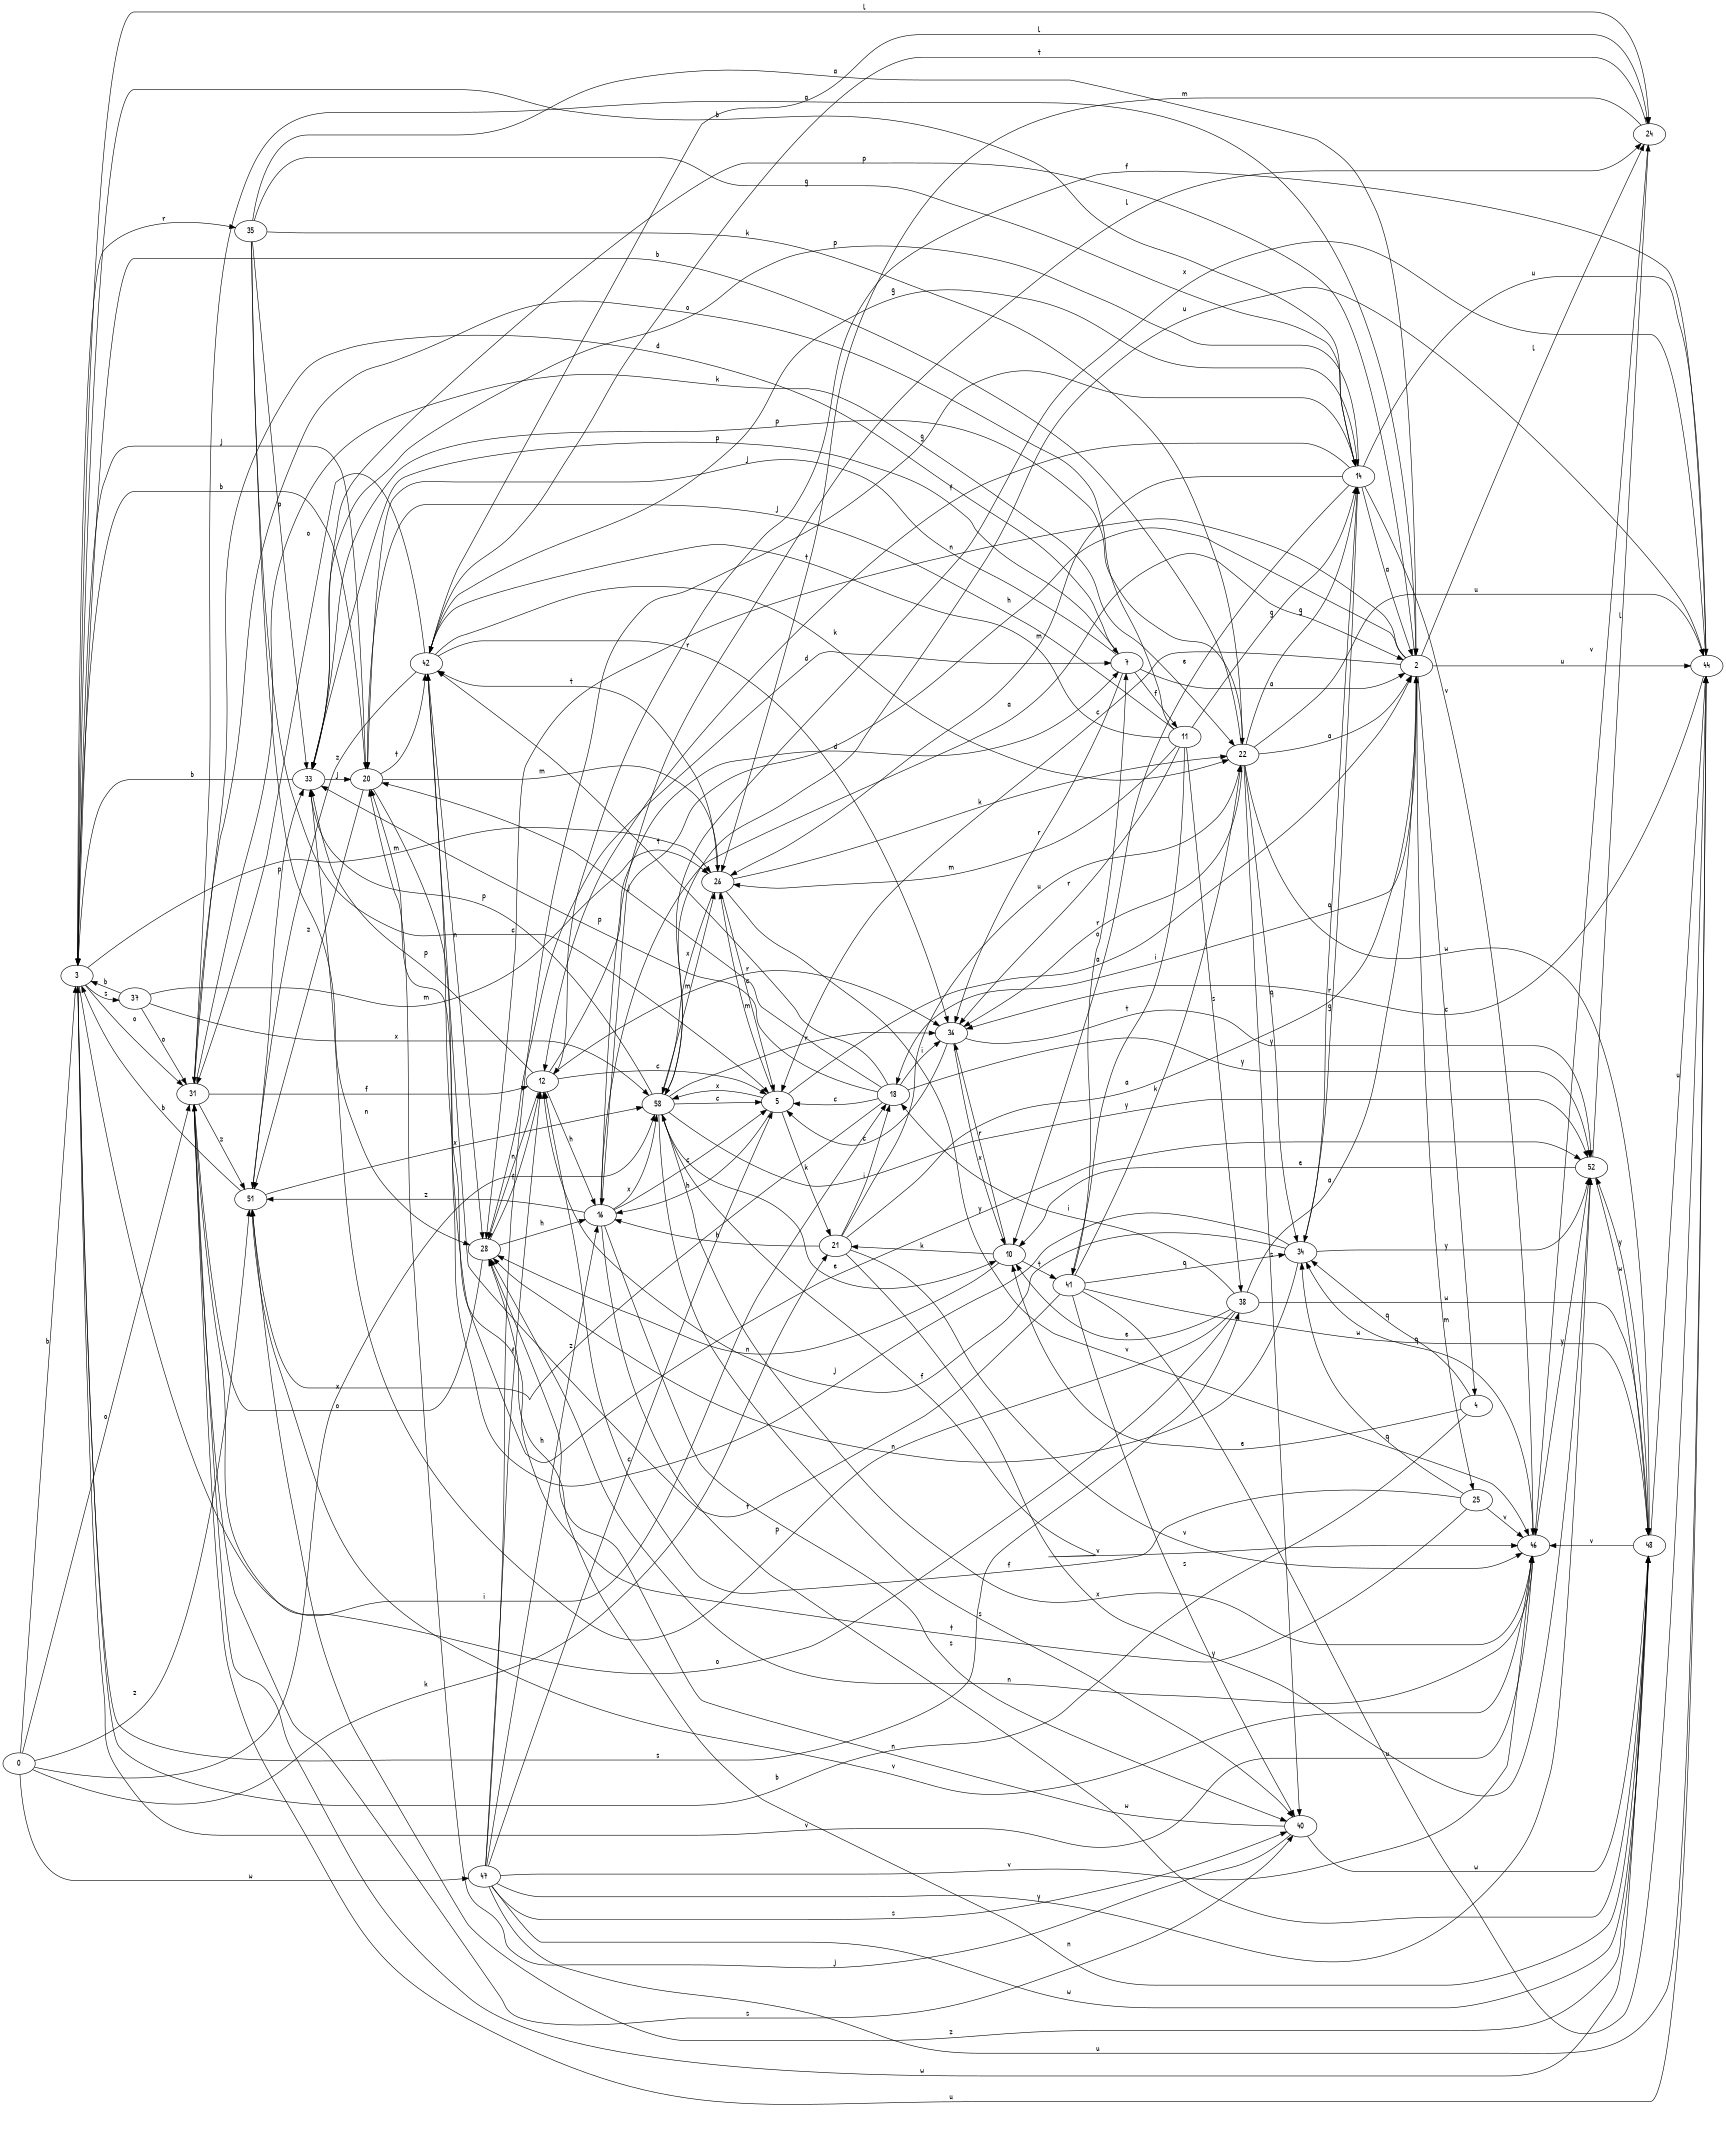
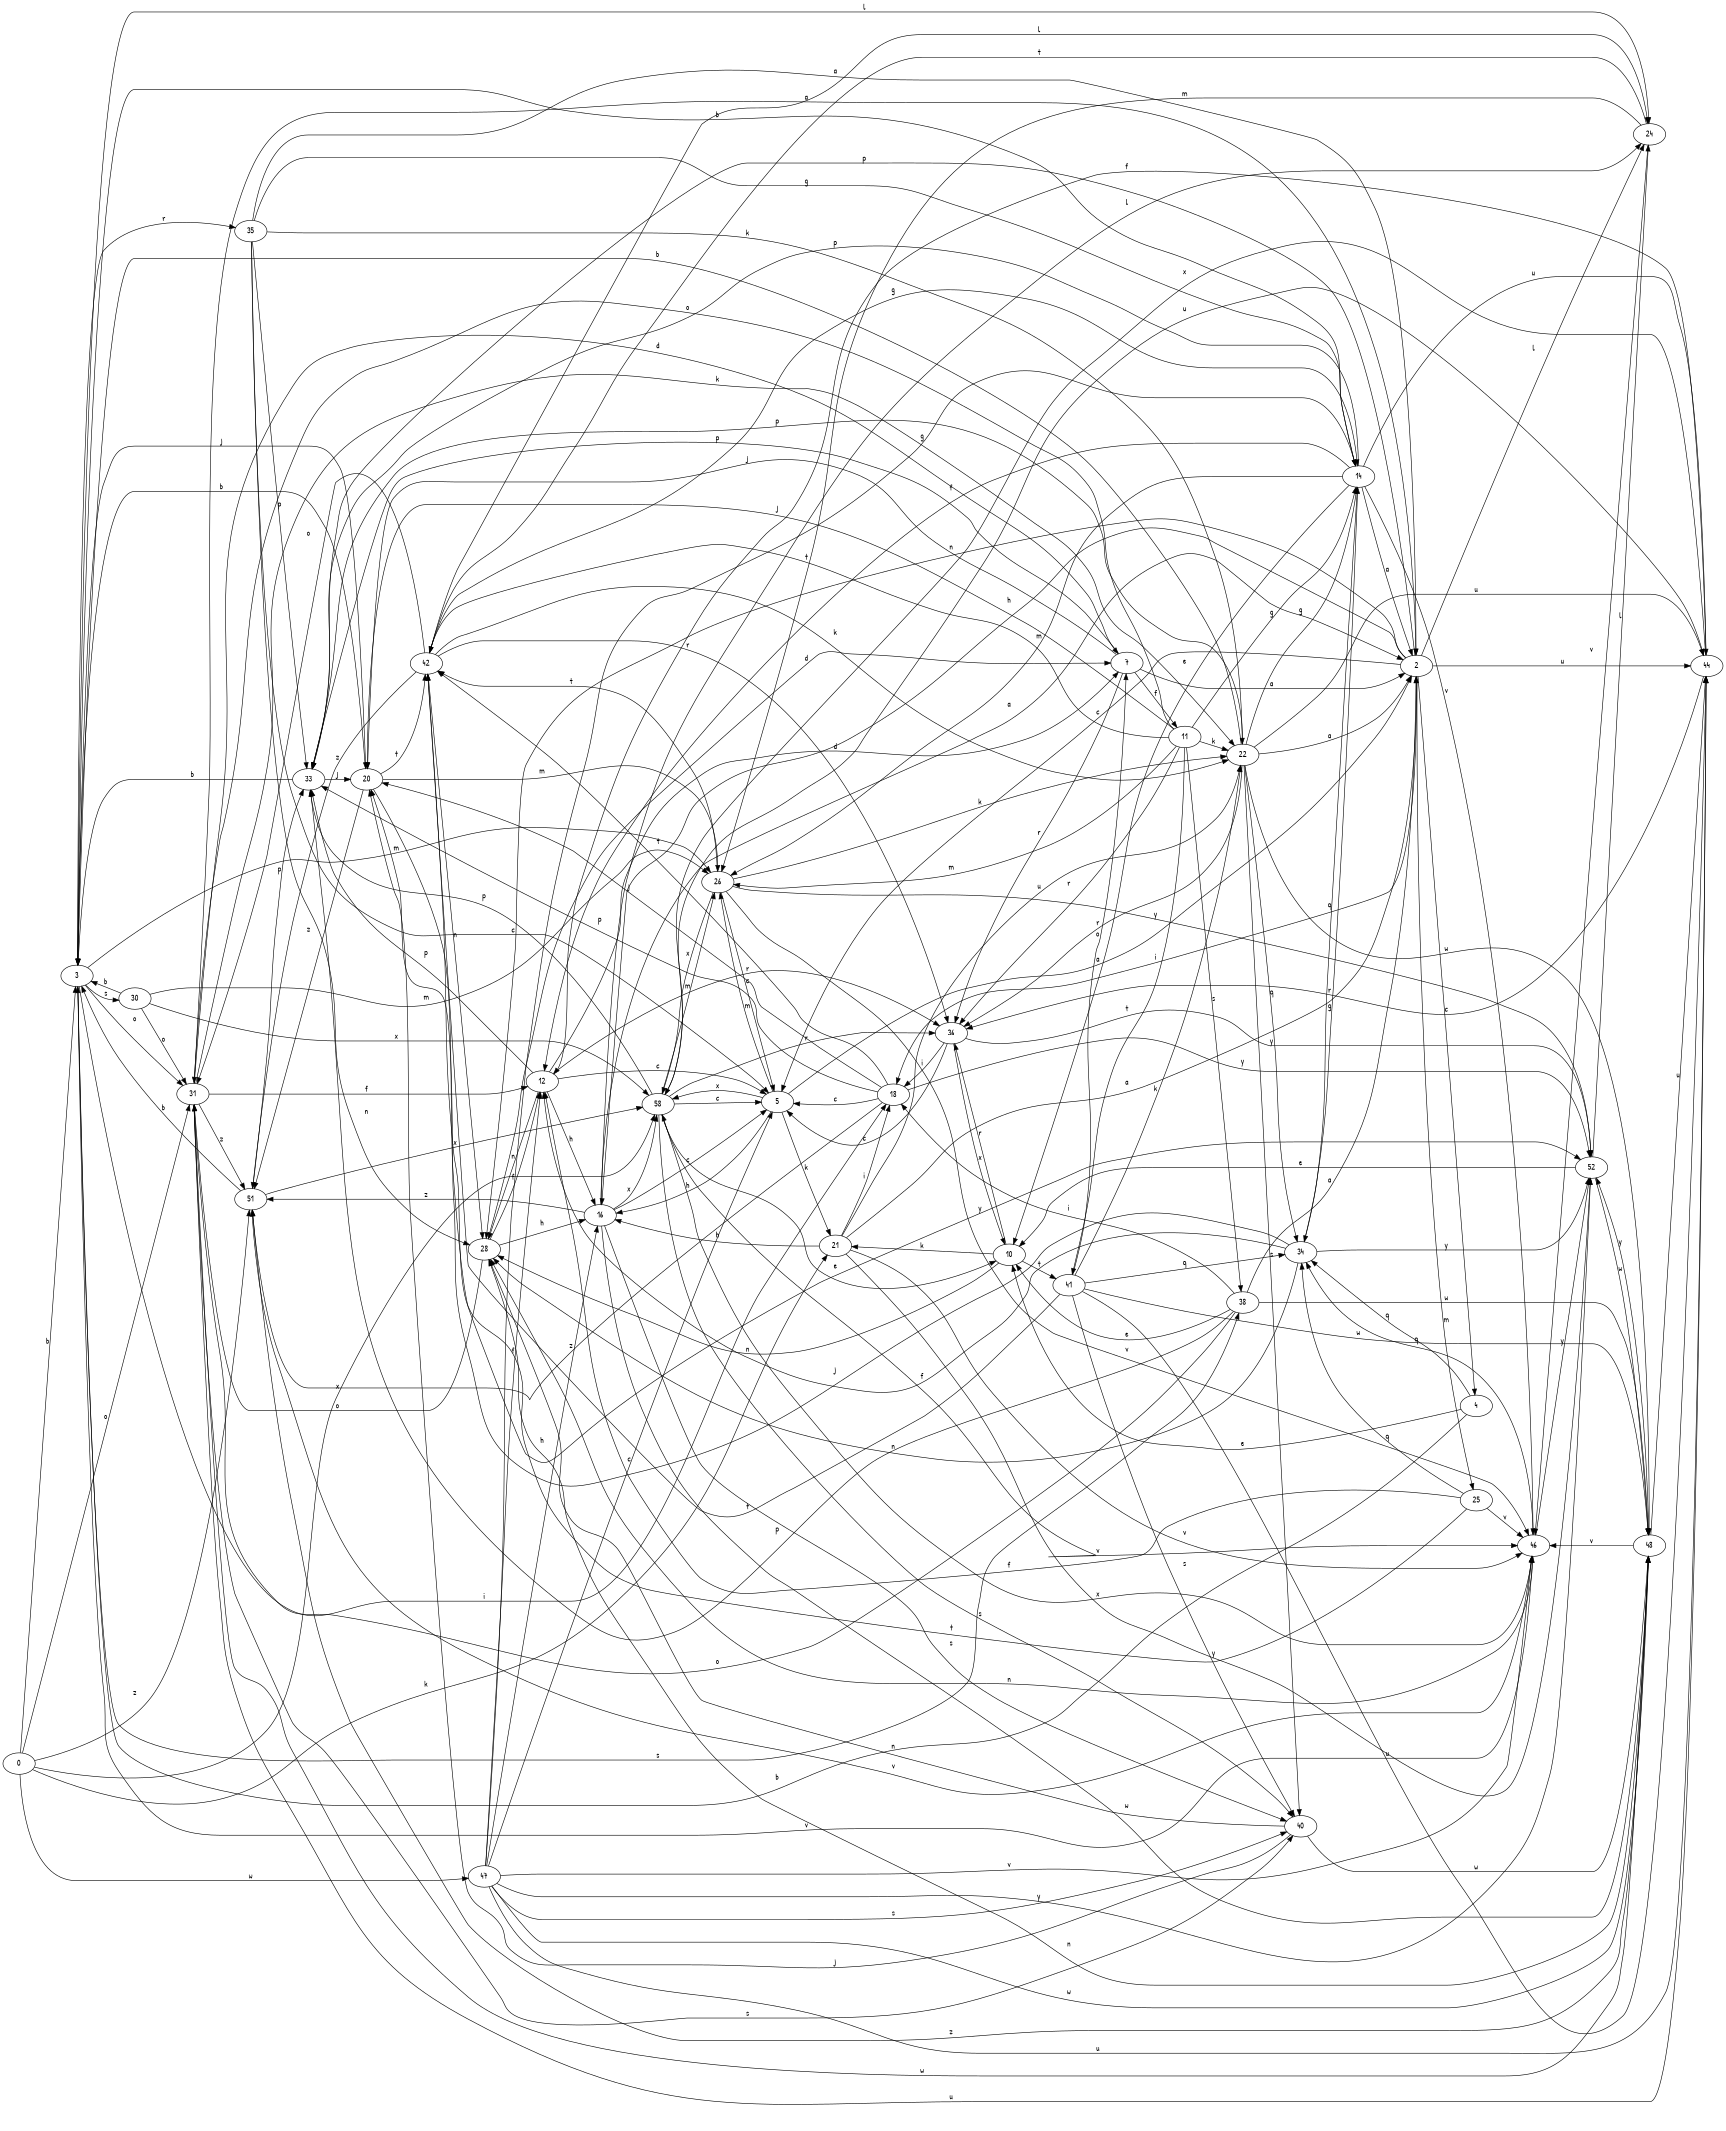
edge "11" -> "22": added, label "k"
node "37": label "37" -> "30"
edge "18" -> "36": reversed
edge "58" -> "52": now "26" -> "52"
